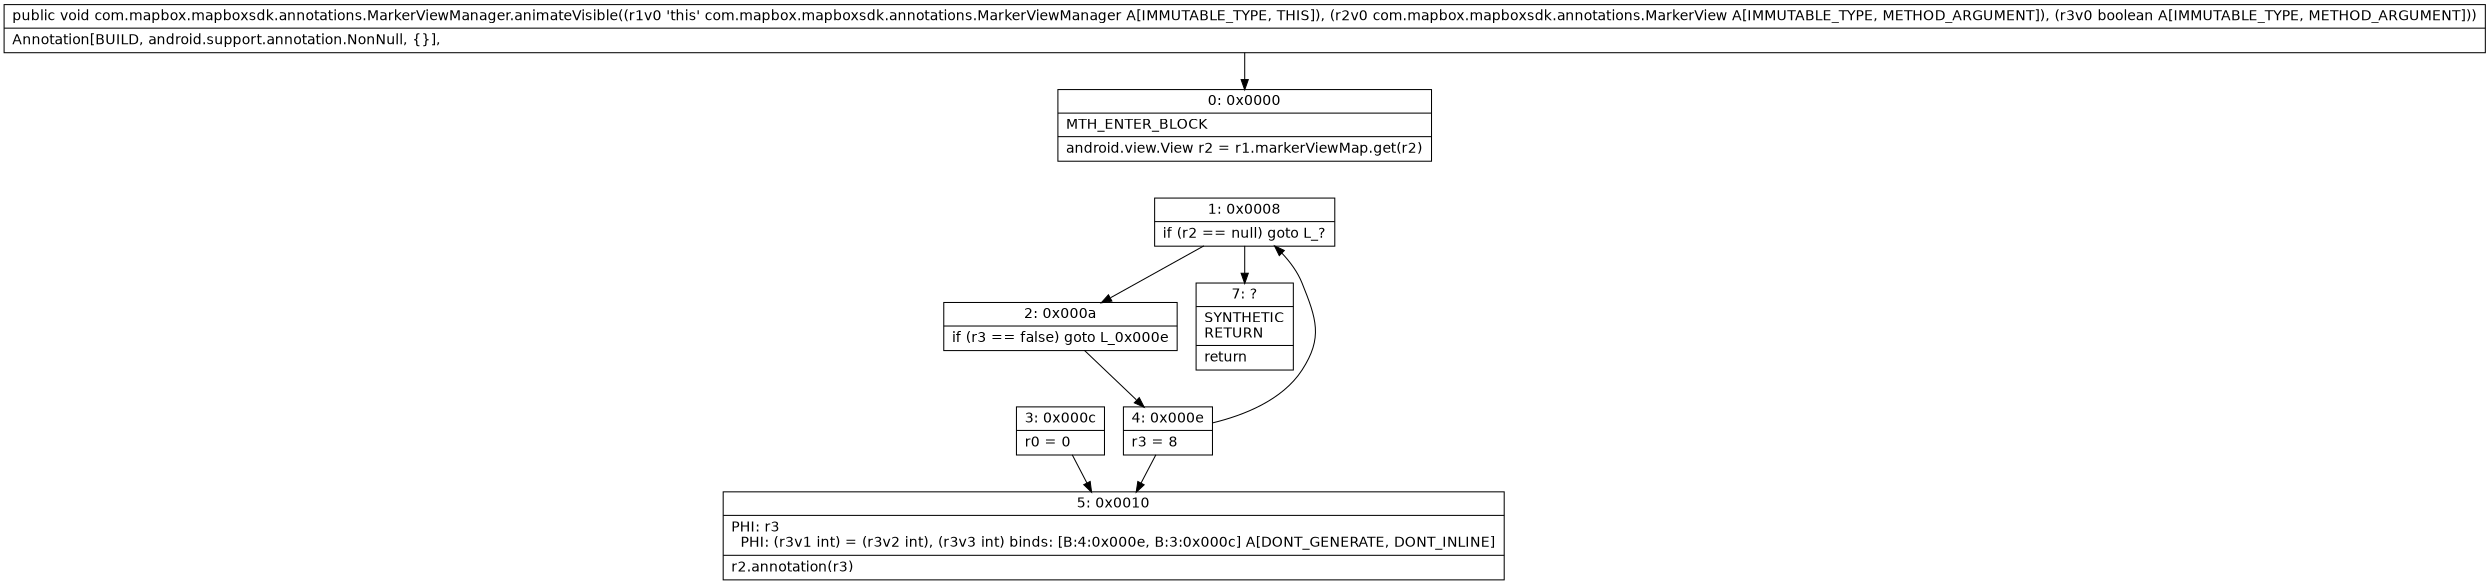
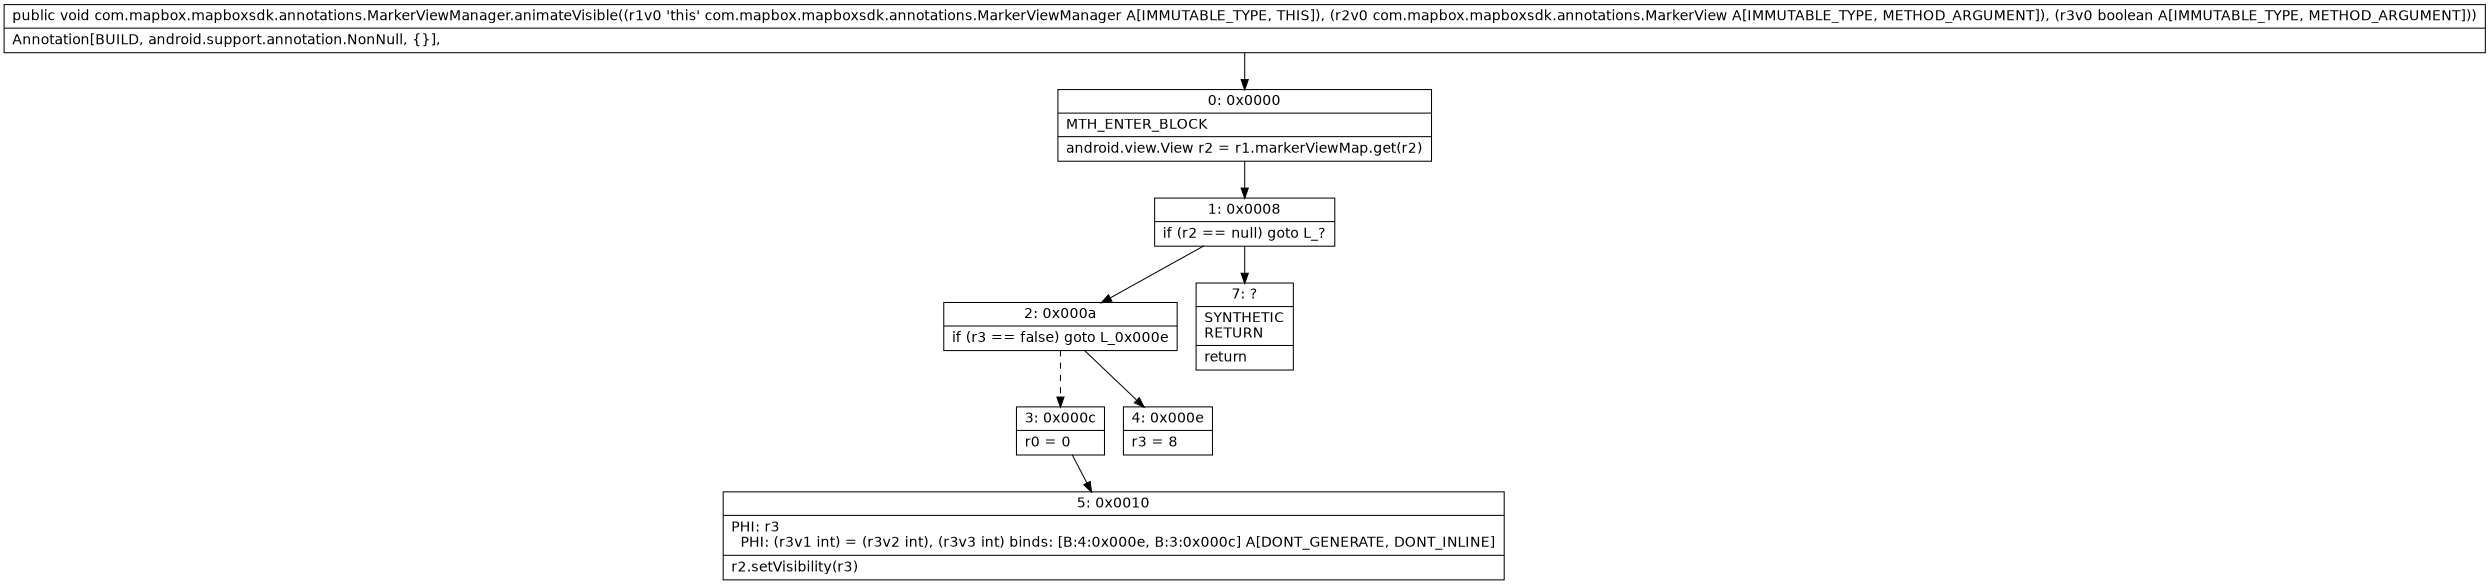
edge "4: 0x000e" -> "1: 0x0008": now "0: 0x0000" -> "1: 0x0008"
edge "2: 0x000a" -> "3: 0x000c": added
edge "4: 0x000e" -> "5: 0x0010": removed
node "5: 0x0010": text "r2.annotation(r3)" -> "r2.setVisibility(r3)"
